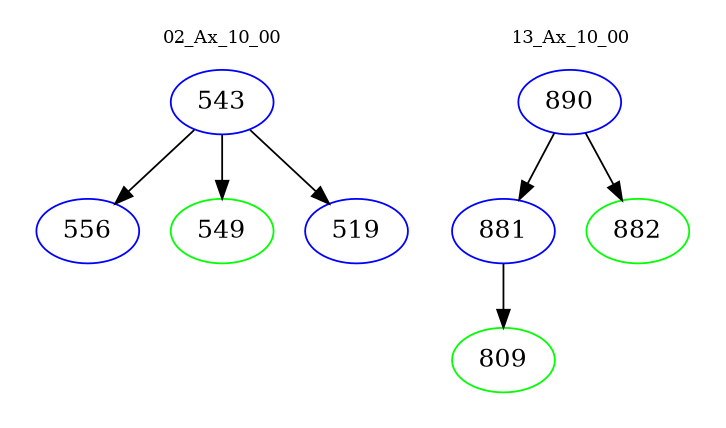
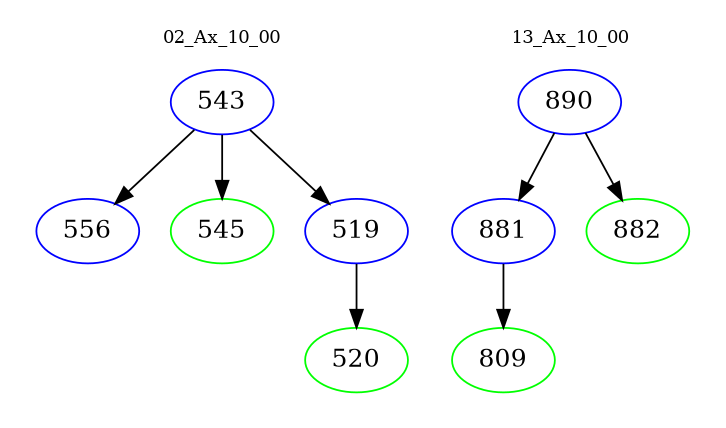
node "549": label "549" -> "545"
node "520": added
